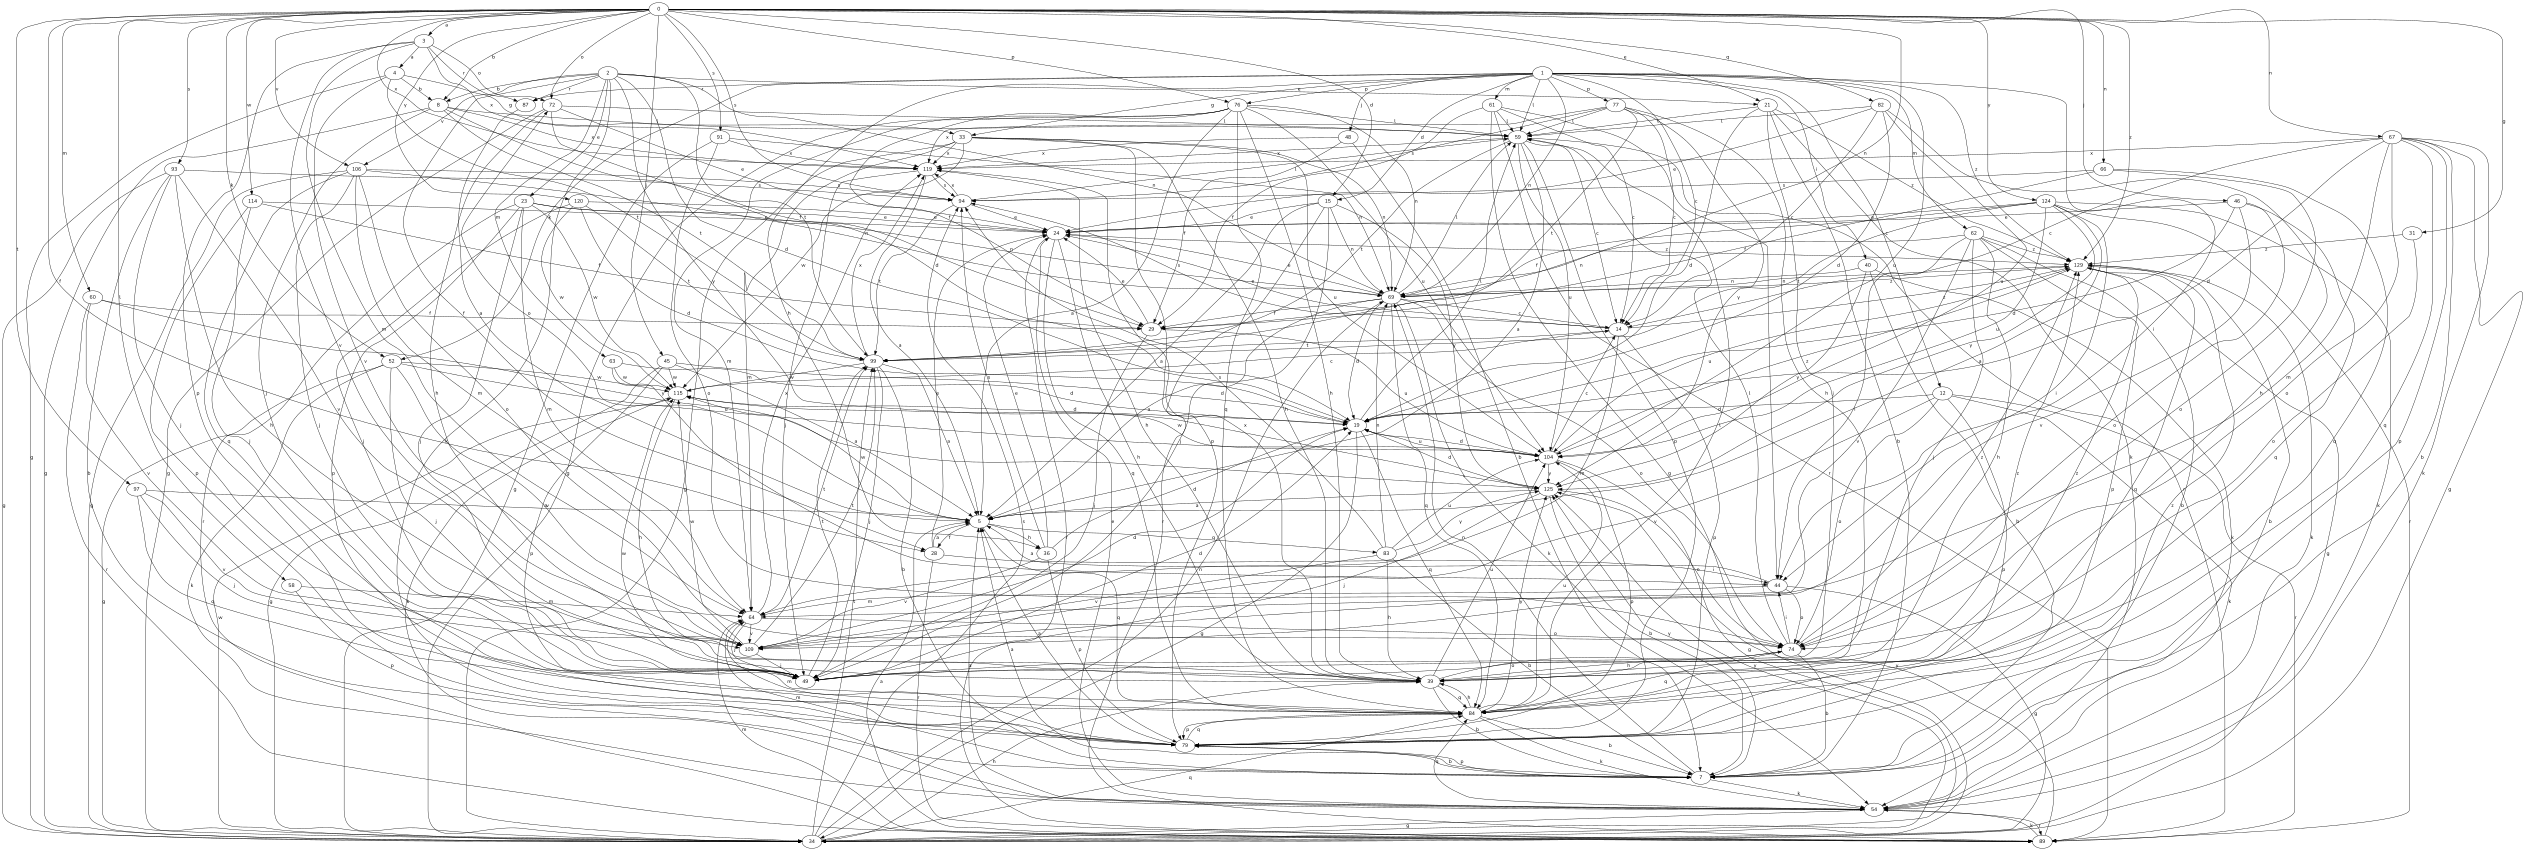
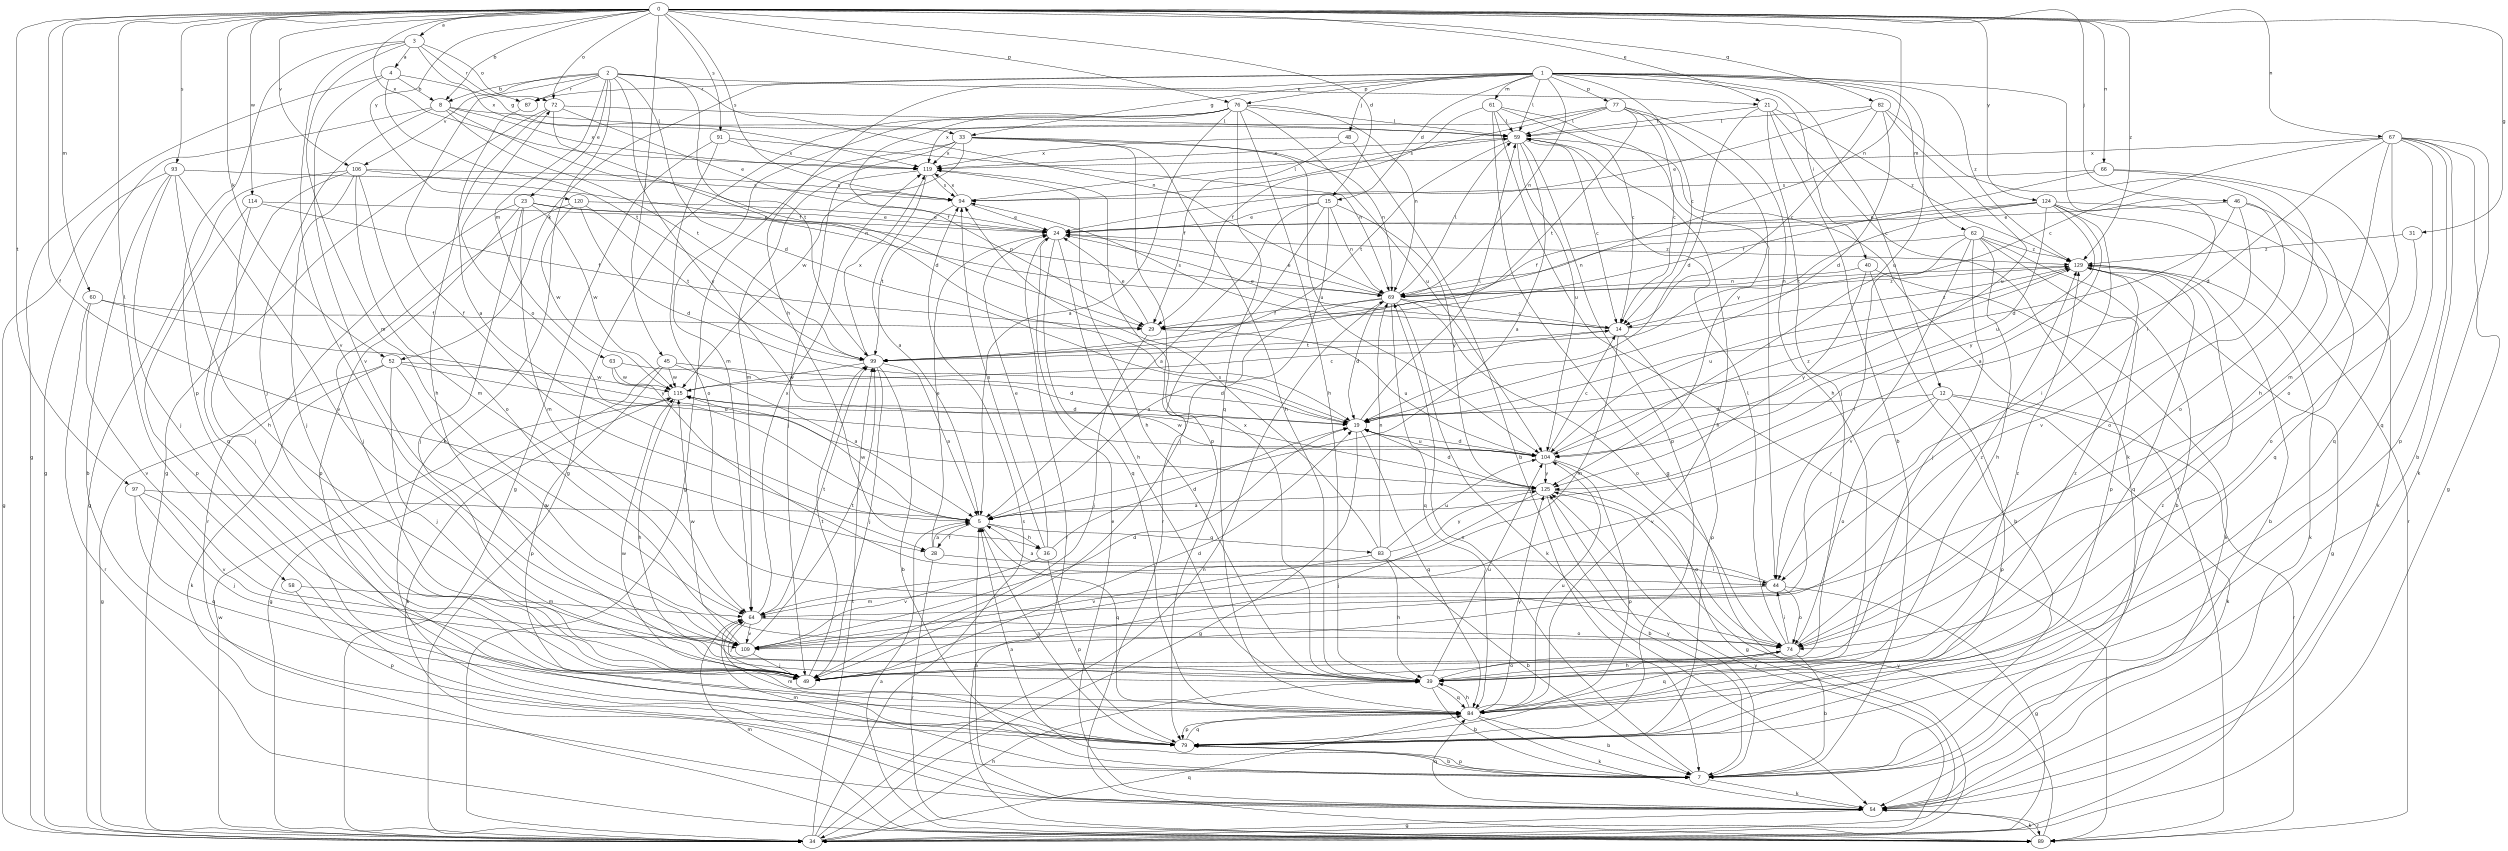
edge "84" -> "59": label "l" -> "h"
